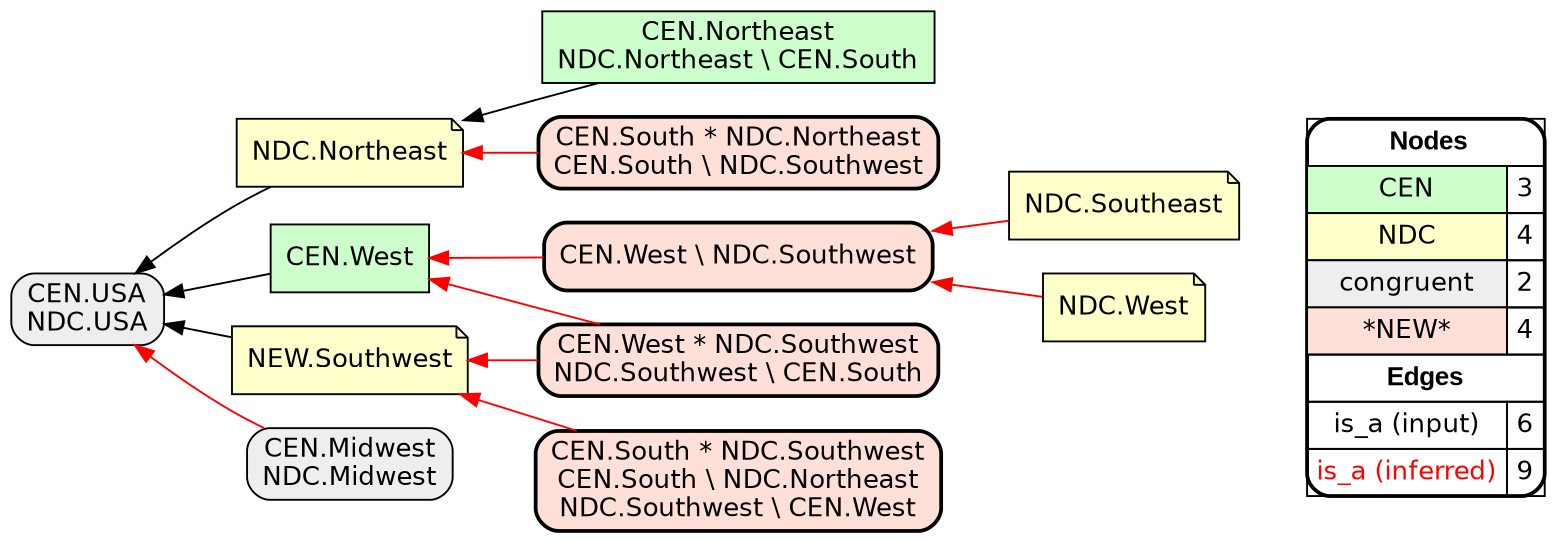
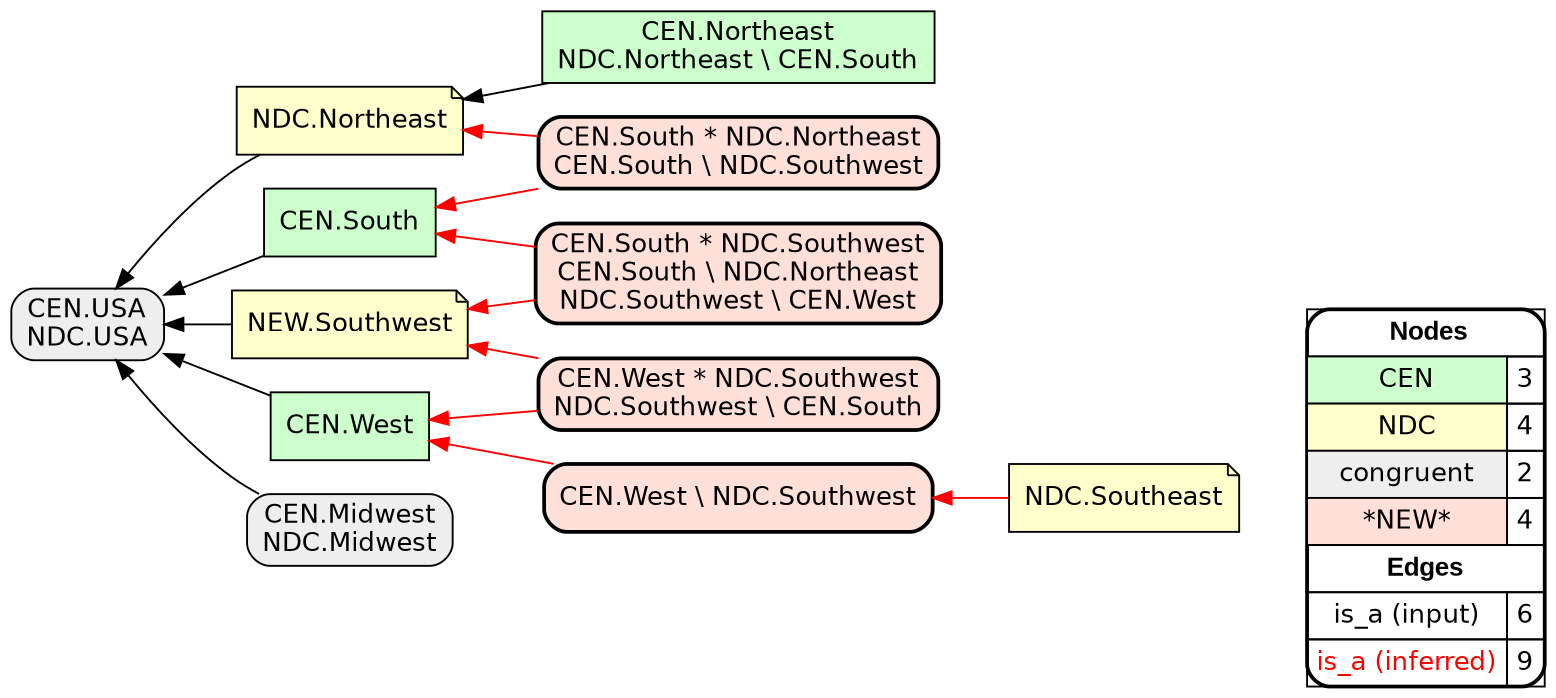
node "CEN.South": added
node "NDC.West": removed
edge "CEN.Midwest NDC.Midwest" -> "CEN.USA NDC.USA": color #ff0000 -> #000000
